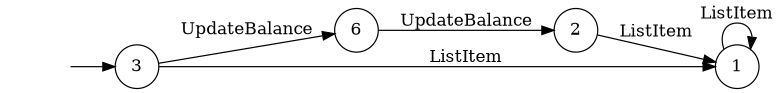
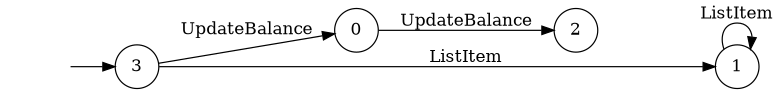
node "6": label "6" -> "0"
edge "2" -> "1": removed, label "ListItem"
